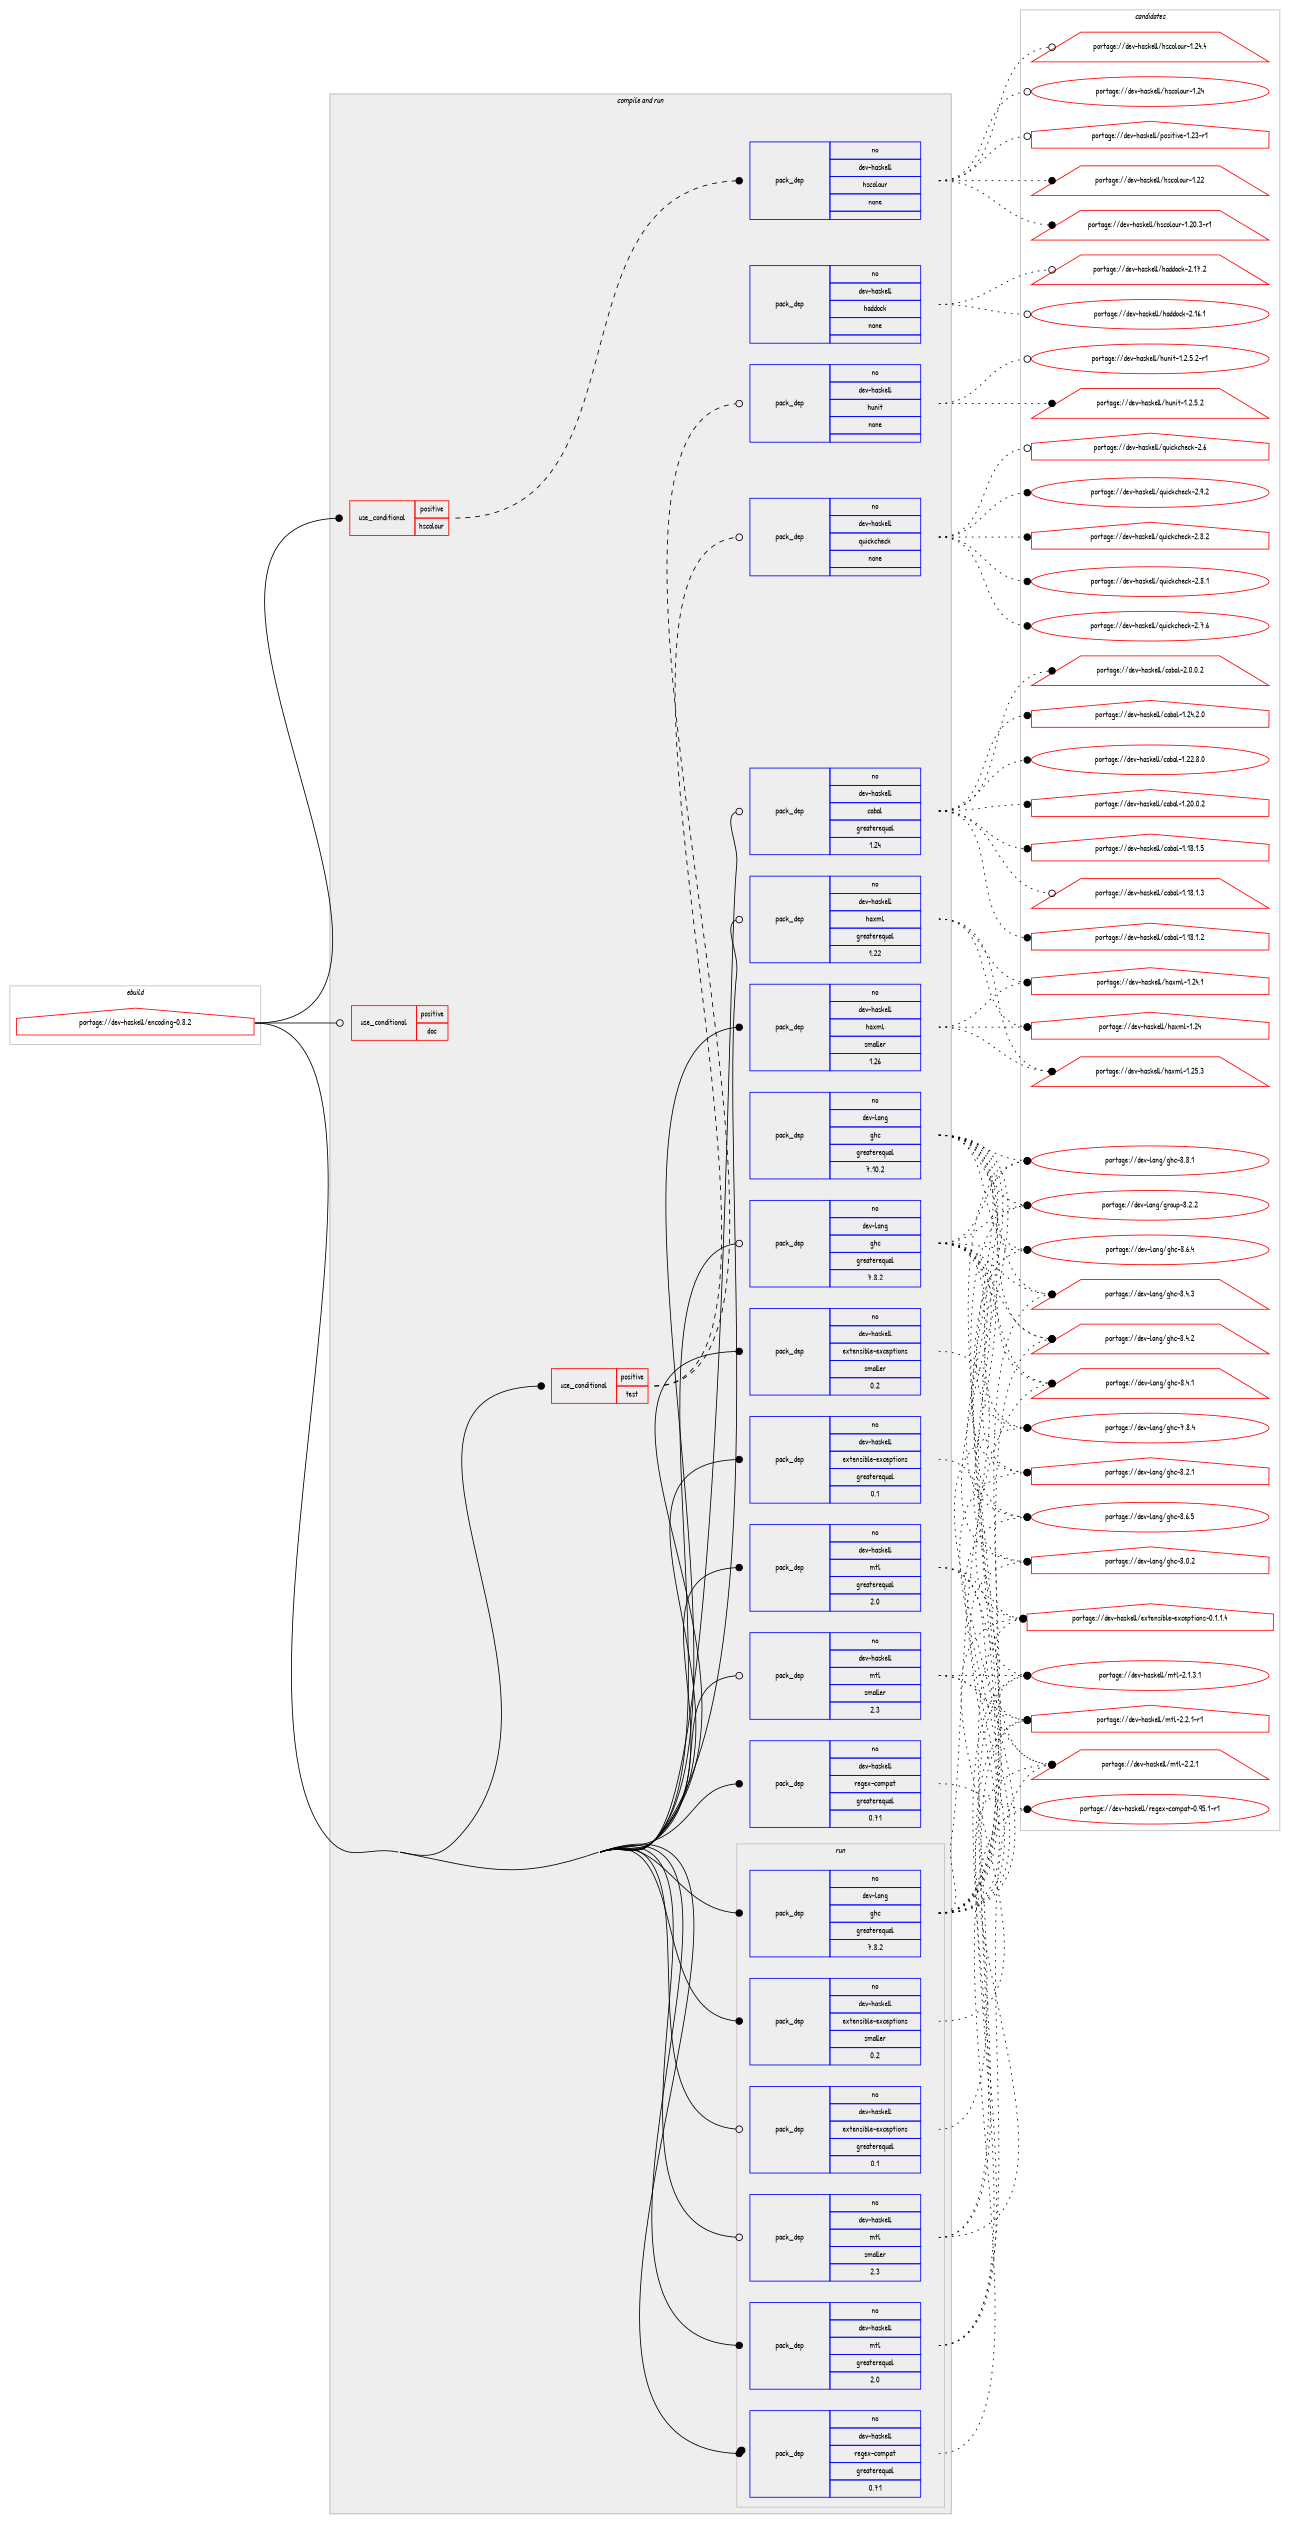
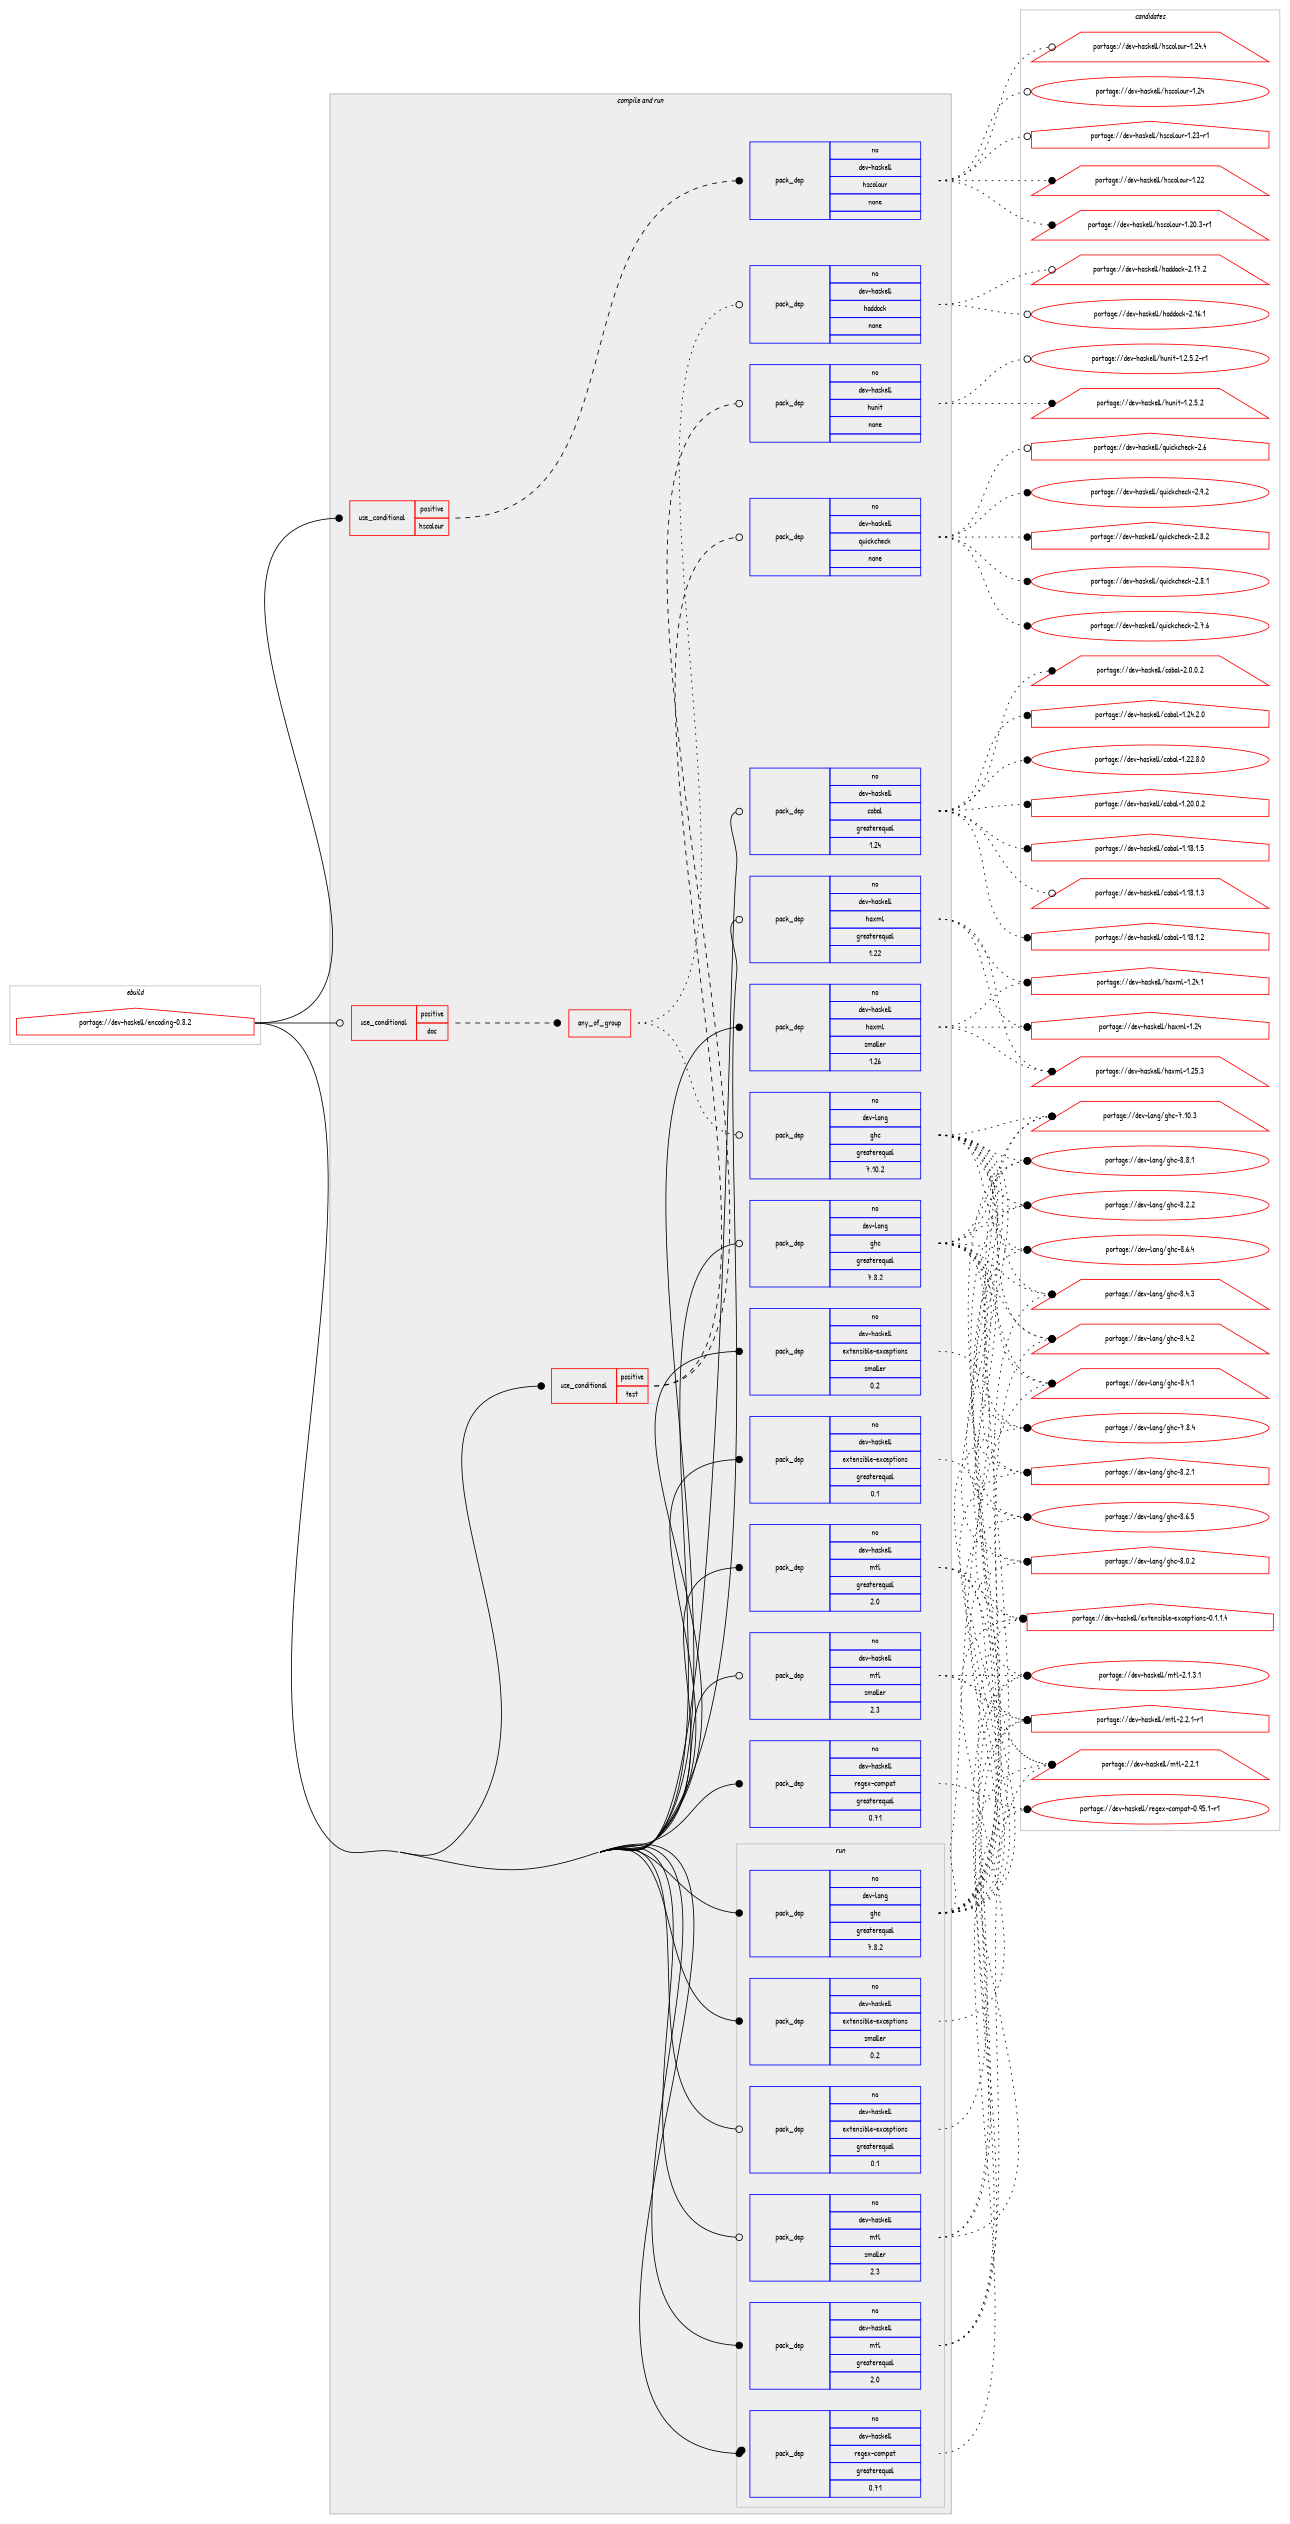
node "portage://dev-haskell/positive-1.23-r1": label "portage://dev-haskell/positive-1.23-r1" -> "portage://dev-haskell/hscolour-1.23-r1"
node "any_of_group": added
node "portage://dev-lang/ghc-7.10.3": added
node "portage://dev-lang/group-8.2.2": label "portage://dev-lang/group-8.2.2" -> "portage://dev-lang/ghc-8.2.2"
